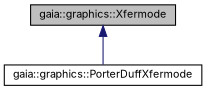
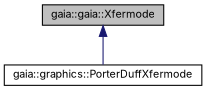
node "gaia::graphics::Xfermode": label "gaia::graphics::Xfermode" -> "gaia::gaia::Xfermode"
